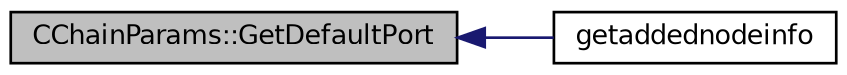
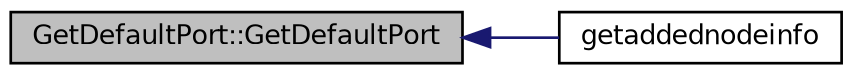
node "CChainParams::GetDefaultPort": label "CChainParams::GetDefaultPort" -> "GetDefaultPort::GetDefaultPort"
